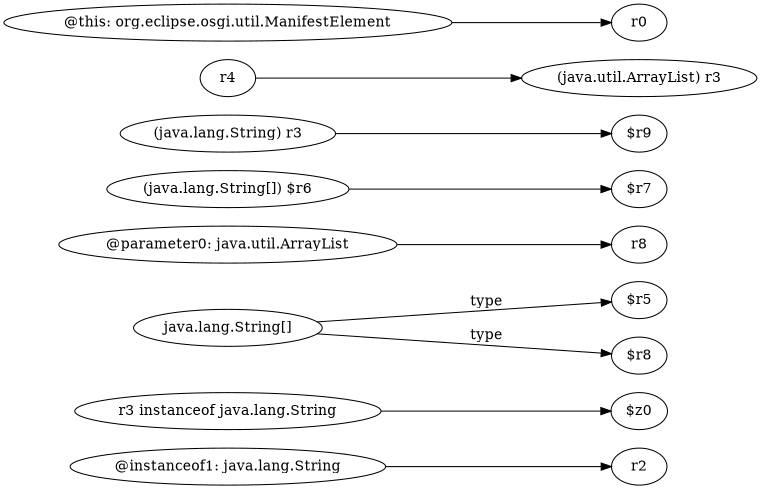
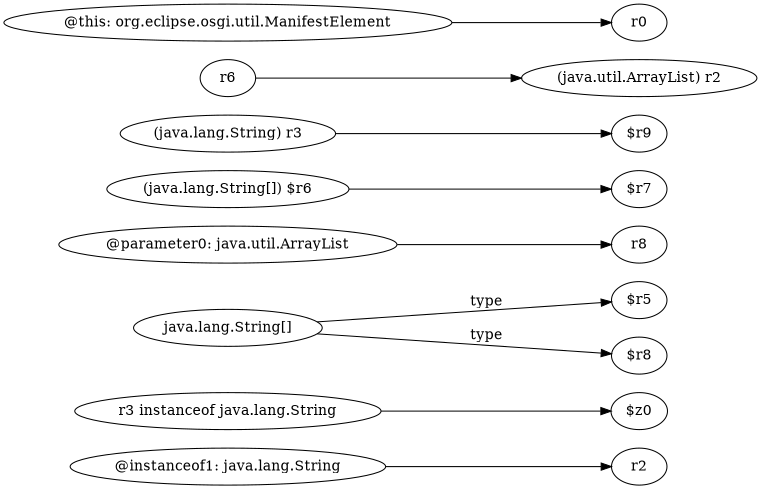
node "r4": label "r4" -> "r6"
node "(java.util.ArrayList) r3": label "(java.util.ArrayList) r3" -> "(java.util.ArrayList) r2"
